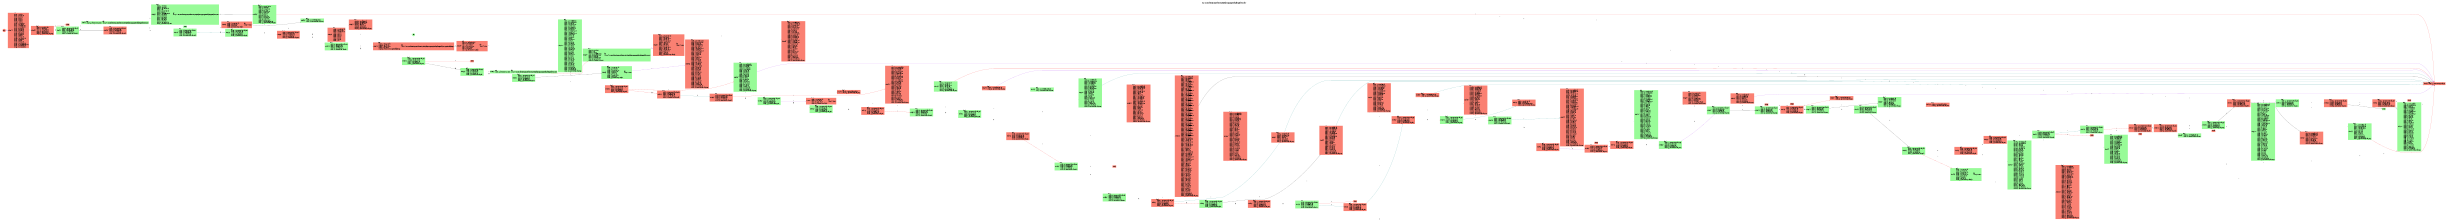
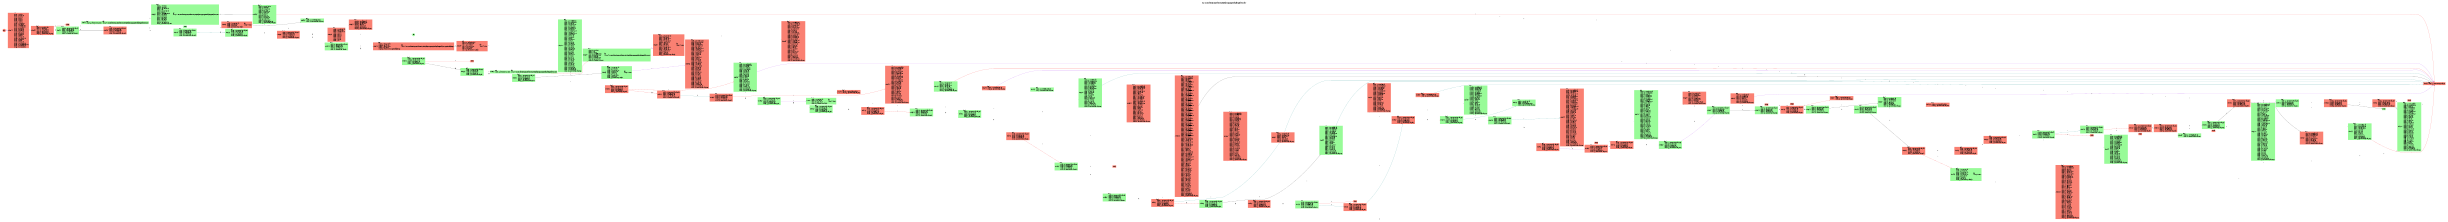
node "0x4021a3 [91]": fillcolor salmon -> palegreen
node "0x401ffd [19]": fillcolor salmon -> palegreen
node "0x402bdc [28]": fillcolor salmon -> palegreen
node "0x4022fe [91]": fillcolor salmon -> palegreen
node "0x401c9b [28]": fillcolor palegreen -> salmon
node "0x4027d9 [137]": removed
